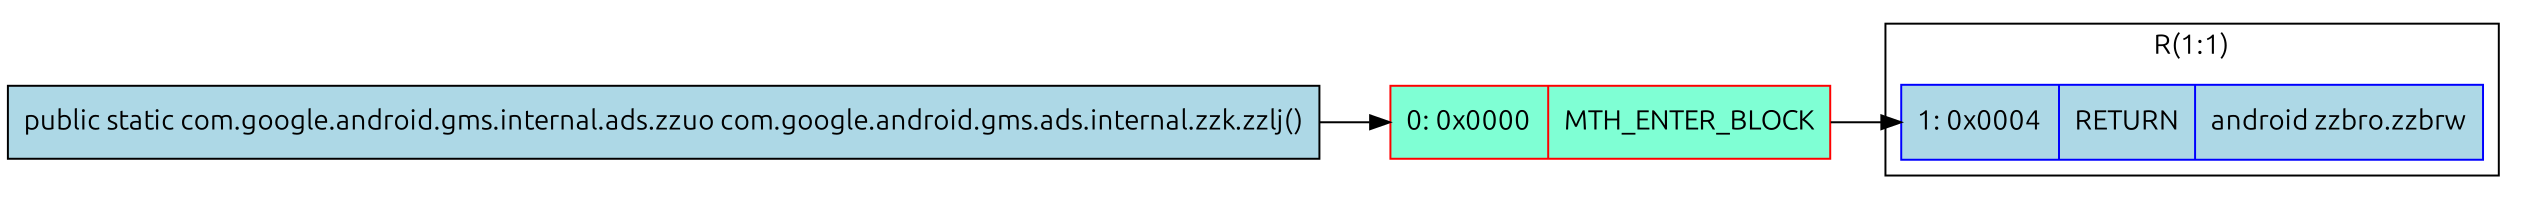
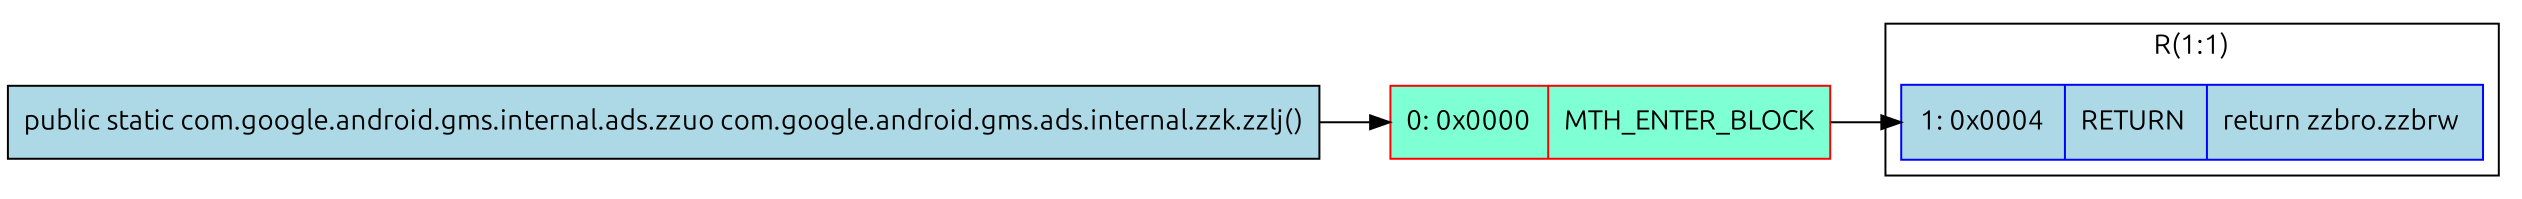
node "1: 0x0004": text "android zzbro.zzbrw" -> "return zzbro.zzbrw"
